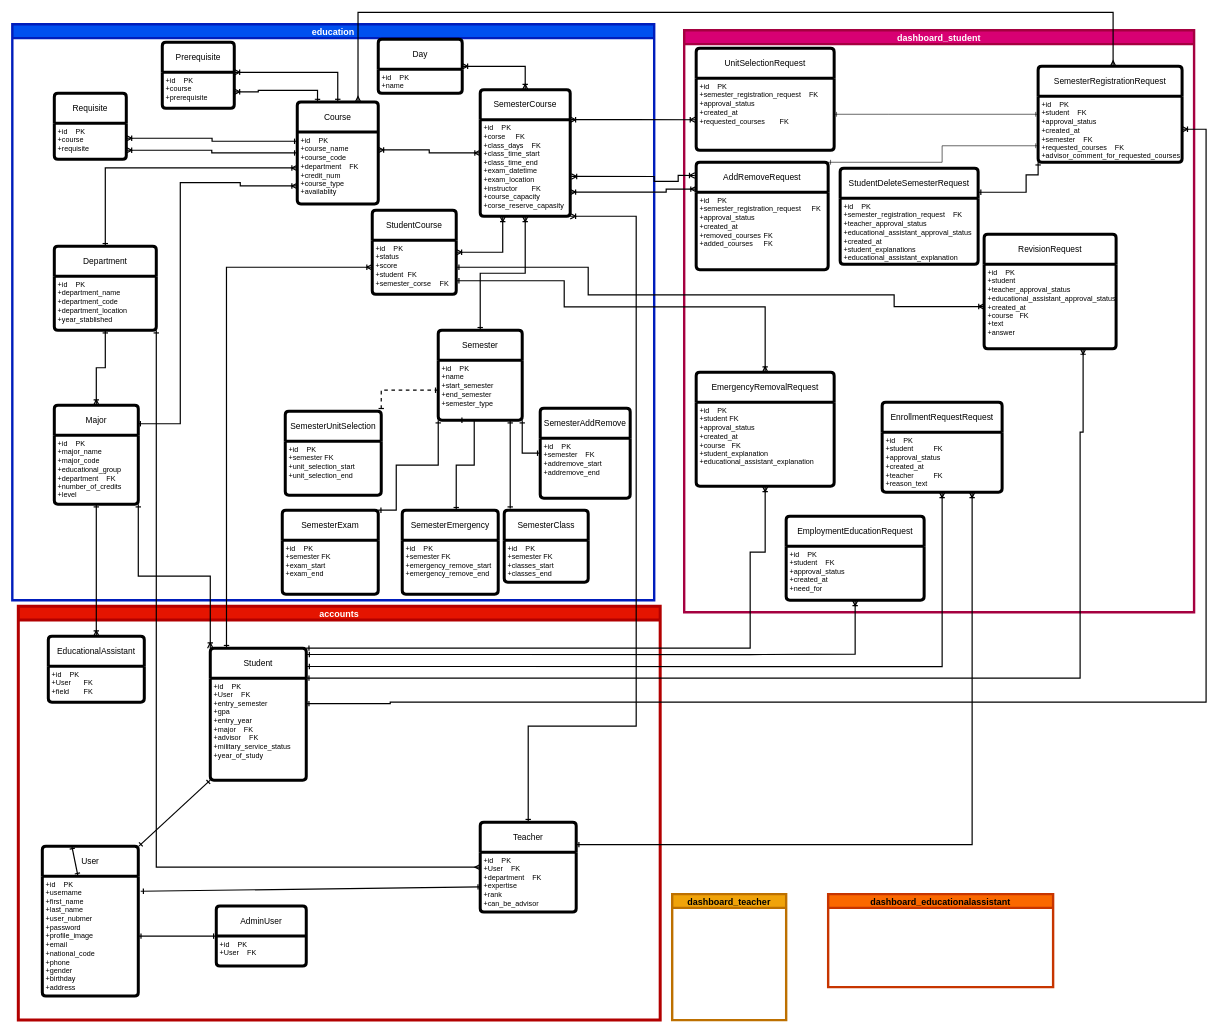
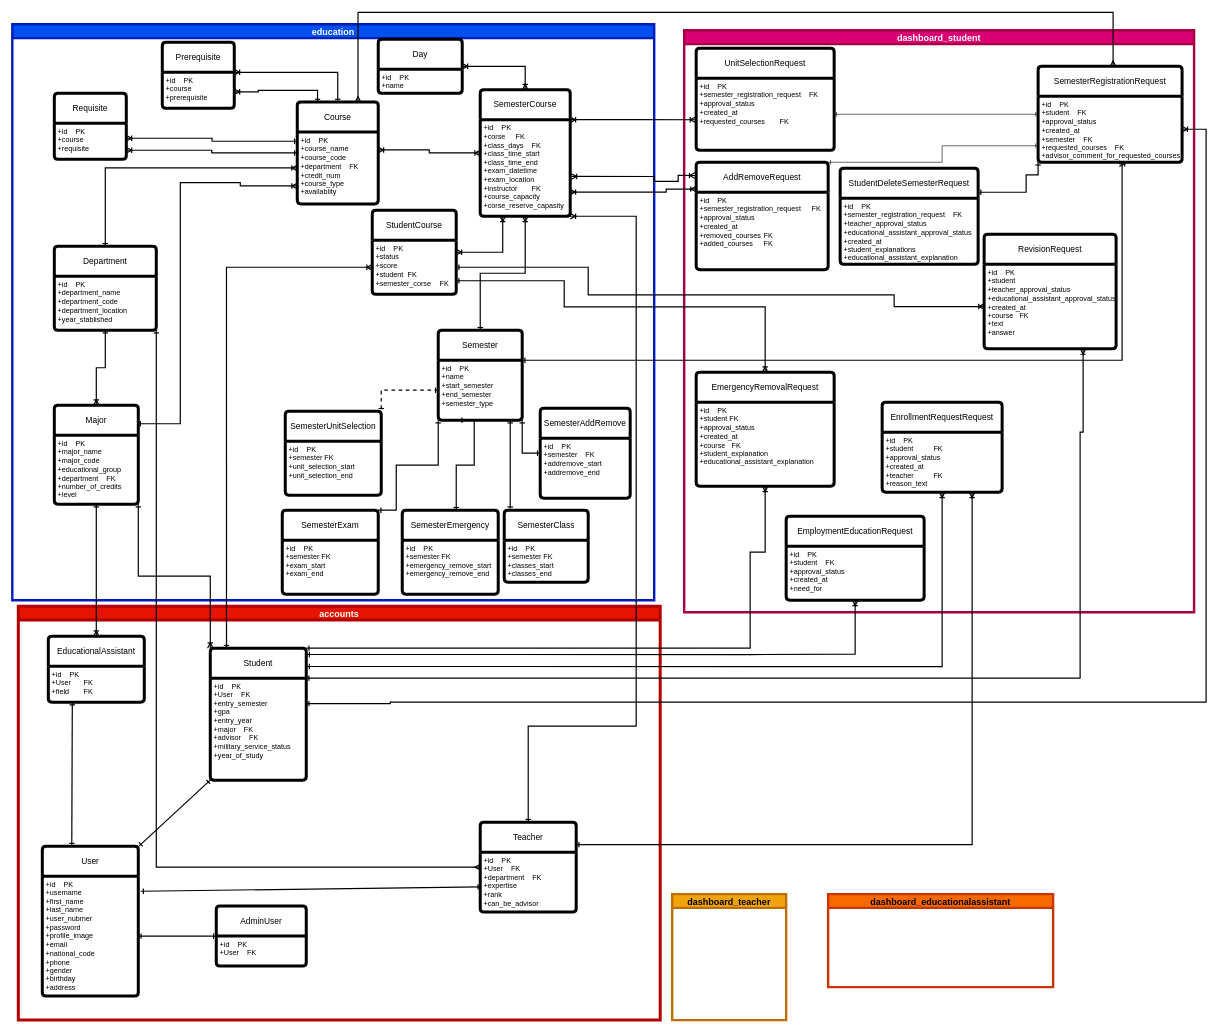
edge "+id PK +student FK +approval_status +created_at +semester FK +requested_courses FK +advisor_comment_for_requested_courses" -- "+id PK +name +start_semester +end_semester +semester_type": added
edge "User" -- "+id PK +username +first_name +last_name +user_nubmer +password +profile_image +email +national_code +phone +gender +birthday +address": now "User" -- "+id PK +User FK +field FK"
